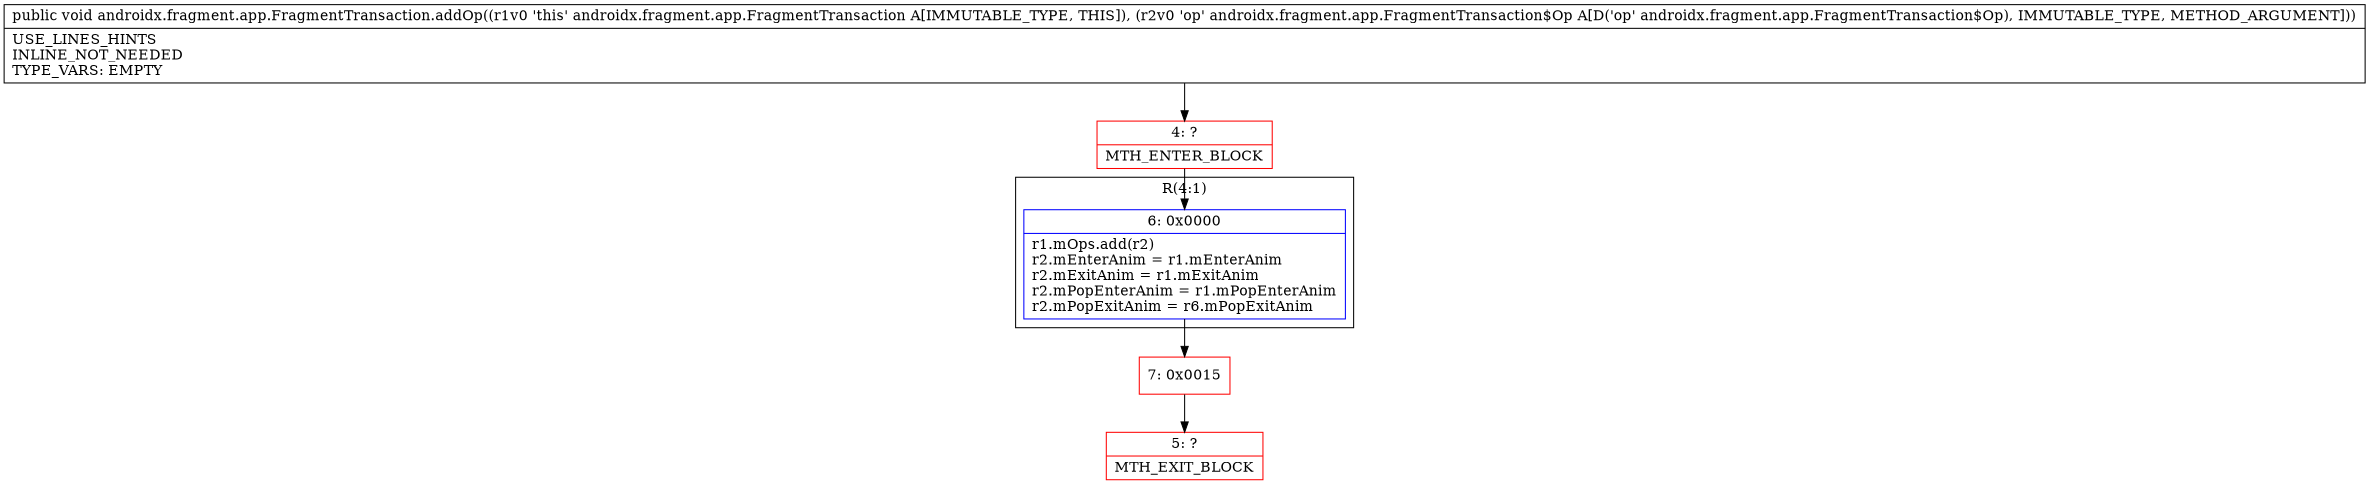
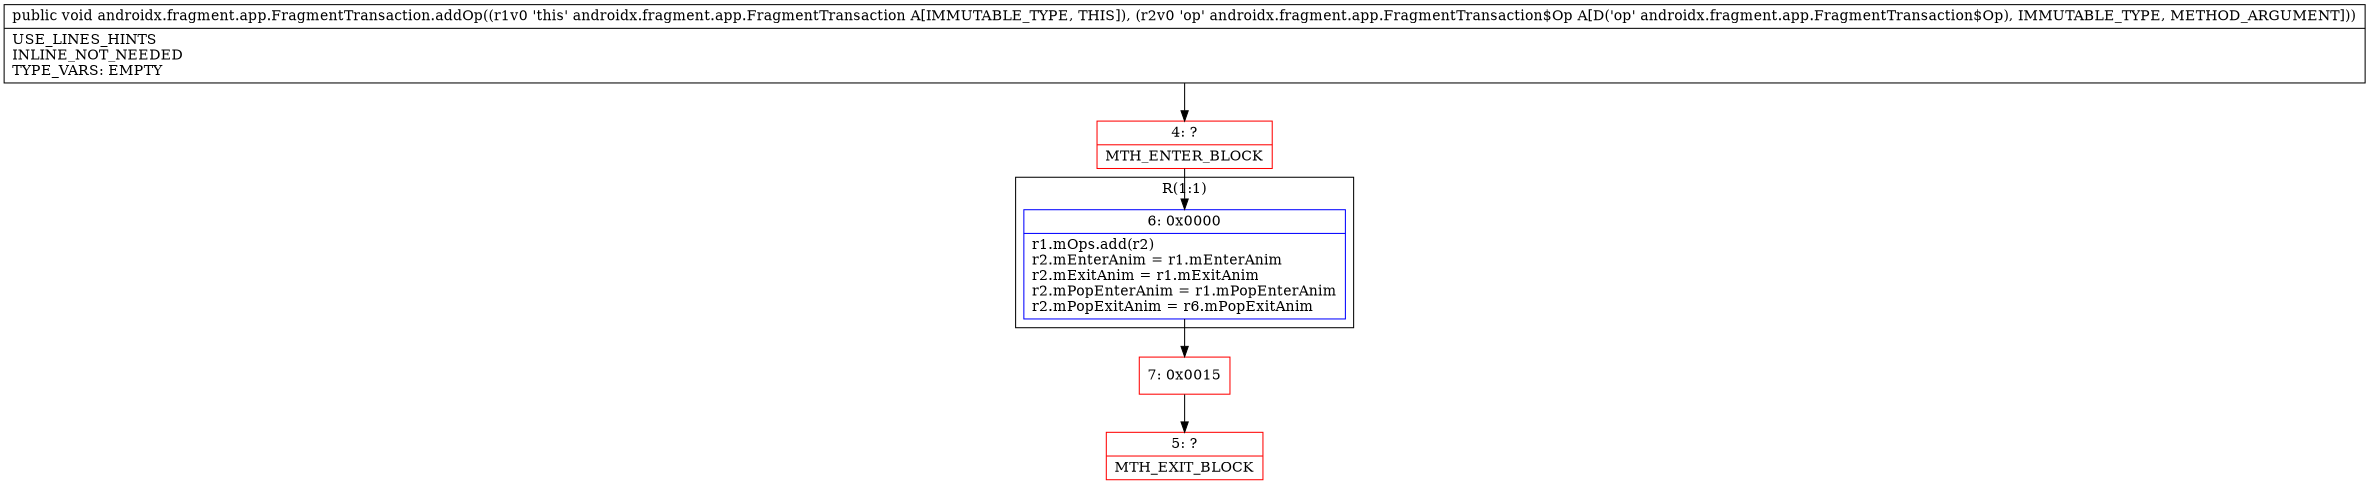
cluster "R(4:1)": label "R(4:1)" -> "R(1:1)"
